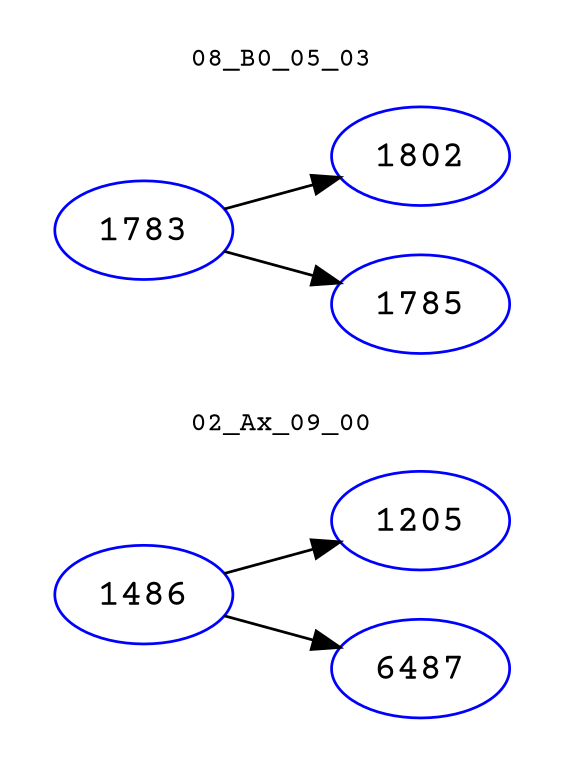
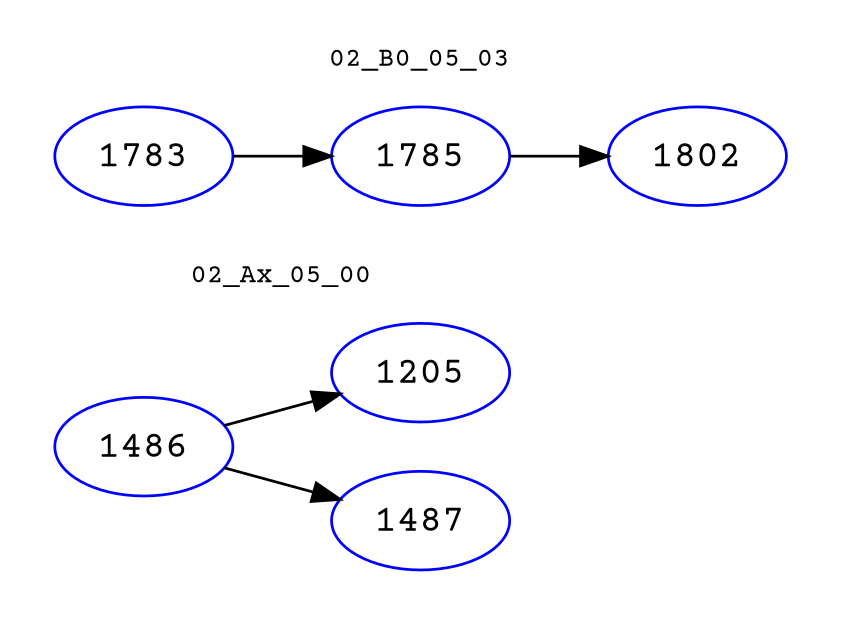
cluster "08_B0_05_03": label "08_B0_05_03" -> "02_B0_05_03"
edge "1783" -> "1802": now "1785" -> "1802"
cluster "02_Ax_09_00": label "02_Ax_09_00" -> "02_Ax_05_00"
node "6487": label "6487" -> "1487"
